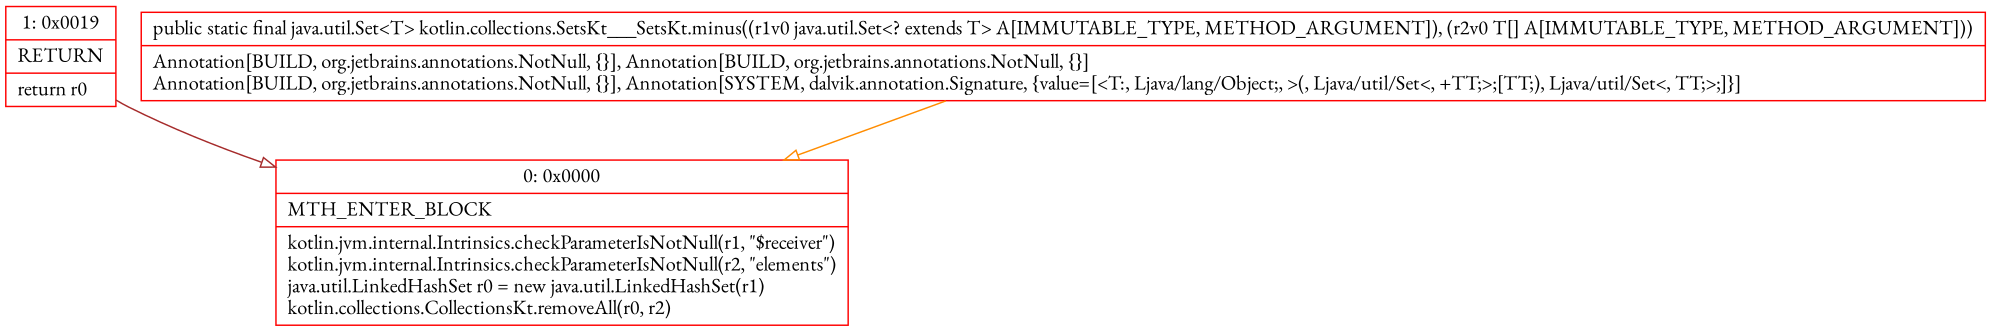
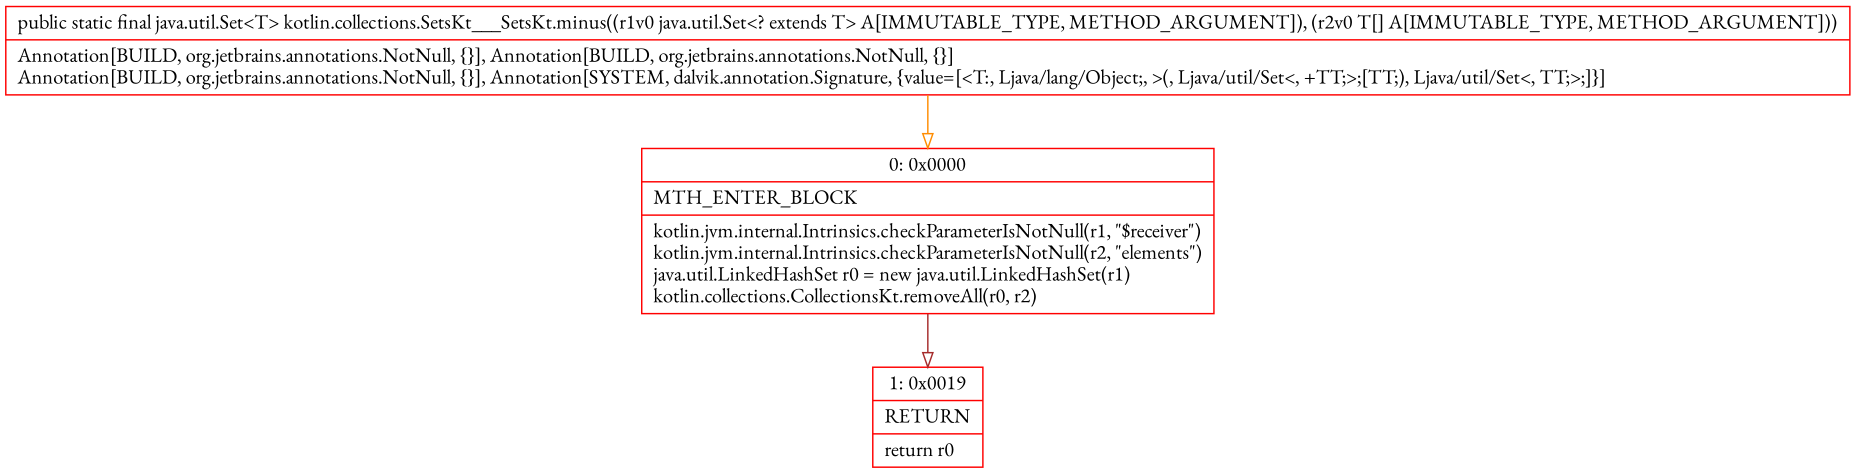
edge "1: 0x0019" -> "0: 0x0000": reversed
